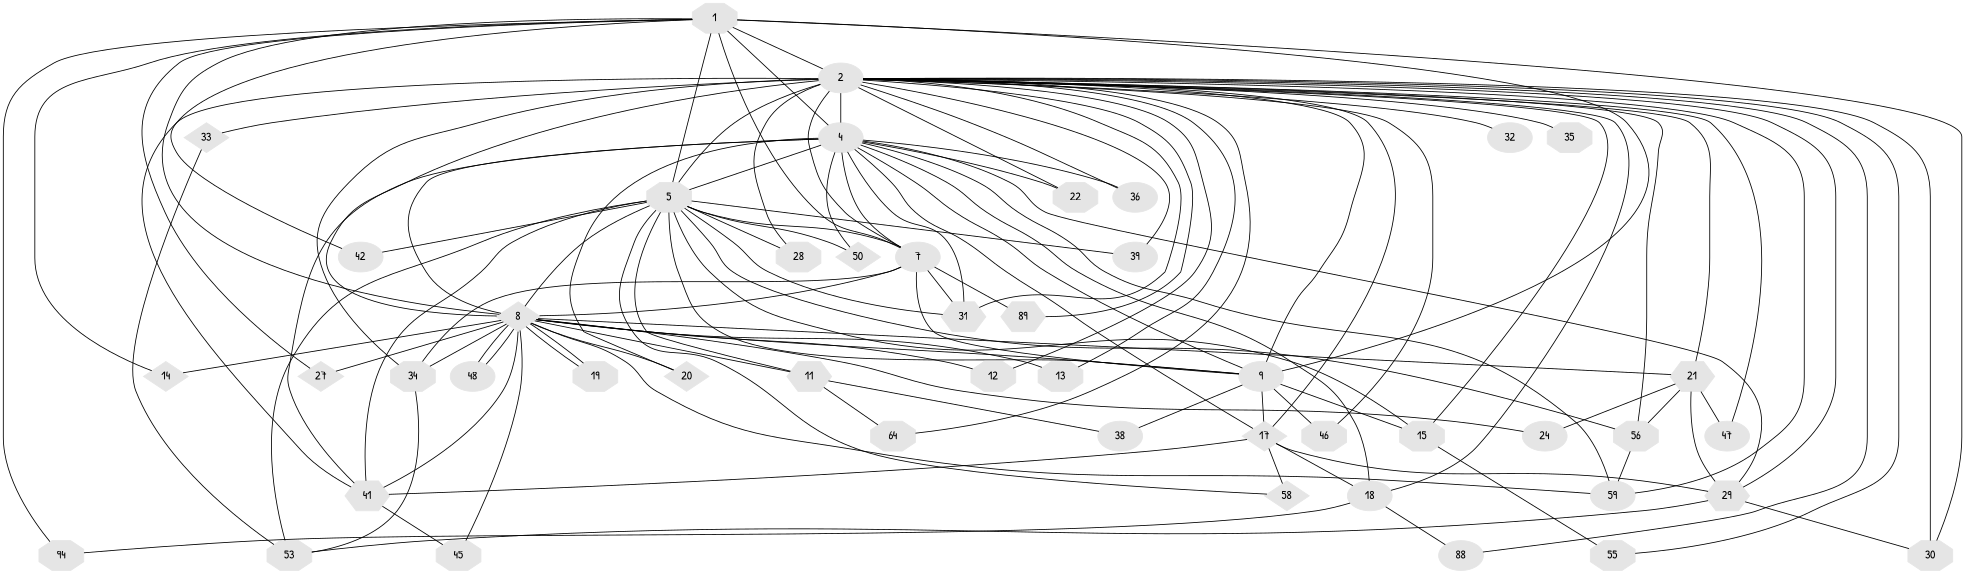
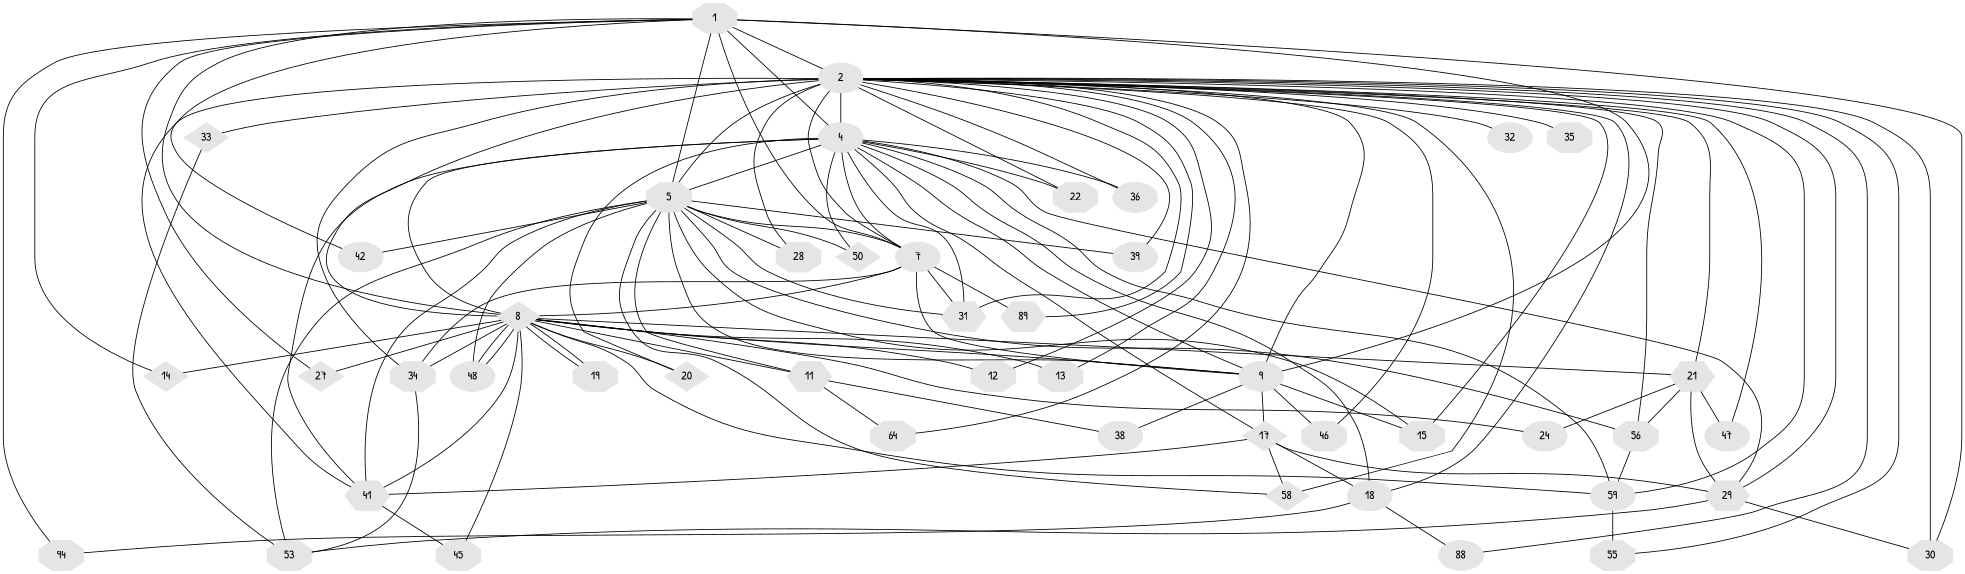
edge "2" -- "17": now "2" -- "58"
edge "5" -- "8": now "5" -- "48"
edge "15" -- "55": now "59" -- "55"
